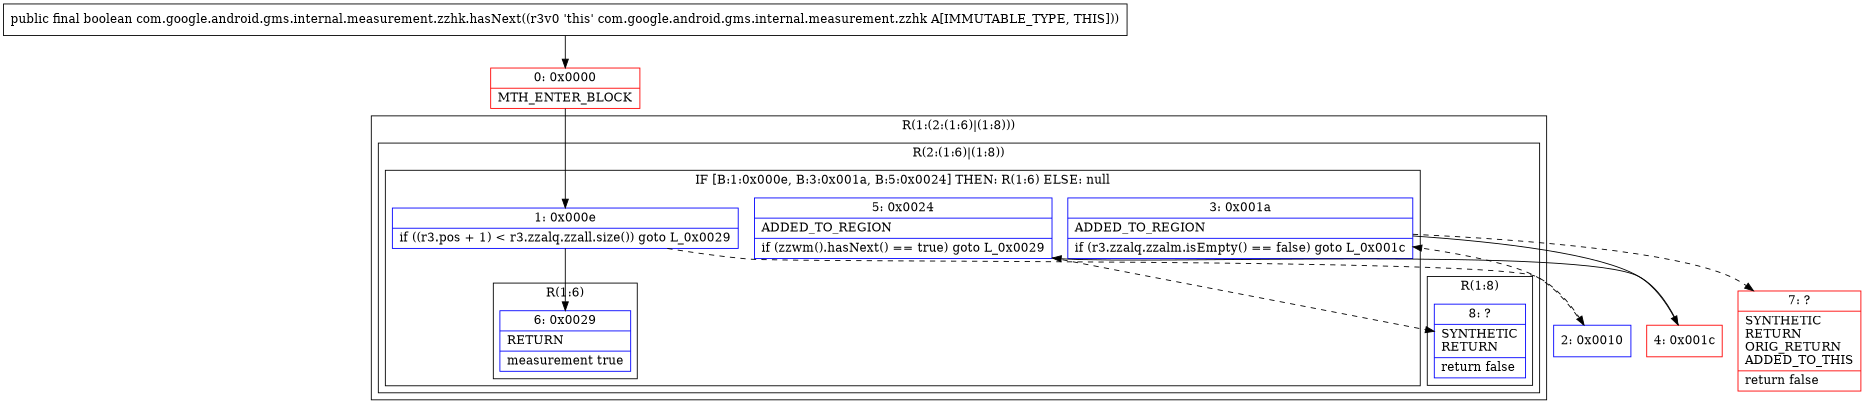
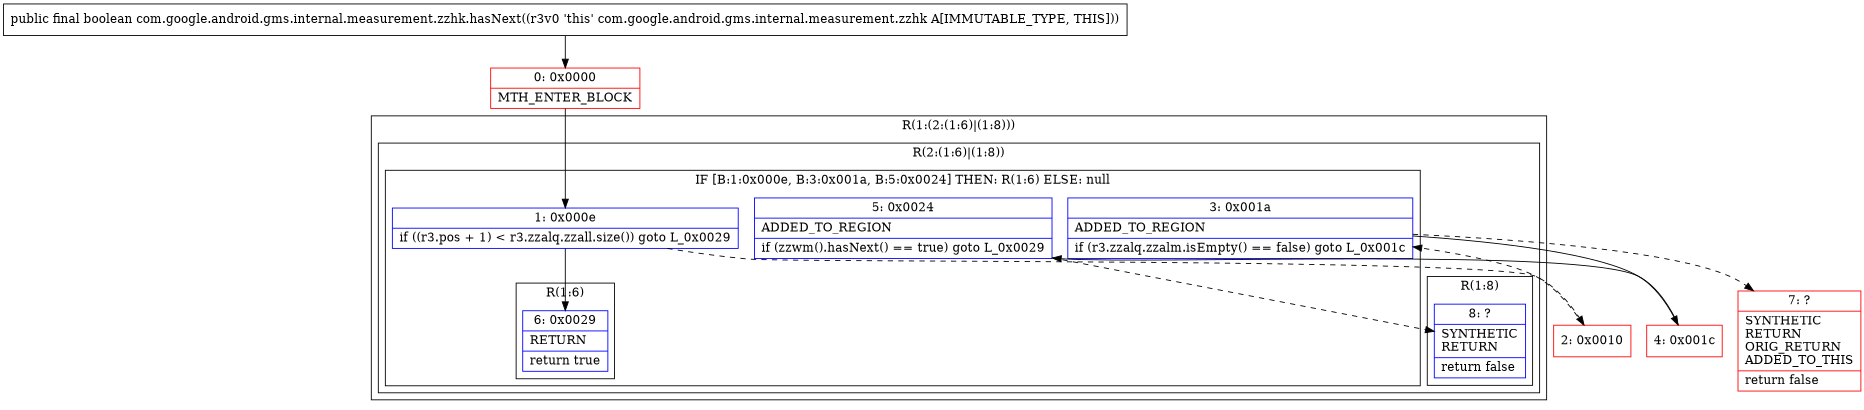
node "2: 0x0010": color blue -> red
node "6: 0x0029": text "measurement true" -> "return true"
